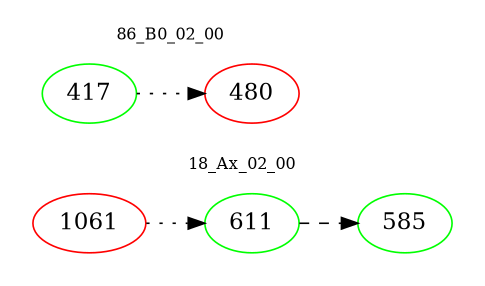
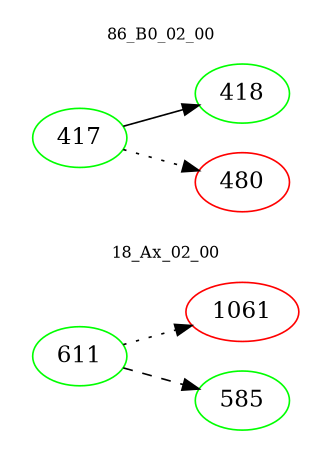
node "418": added
edge "1061" -> "611": reversed
